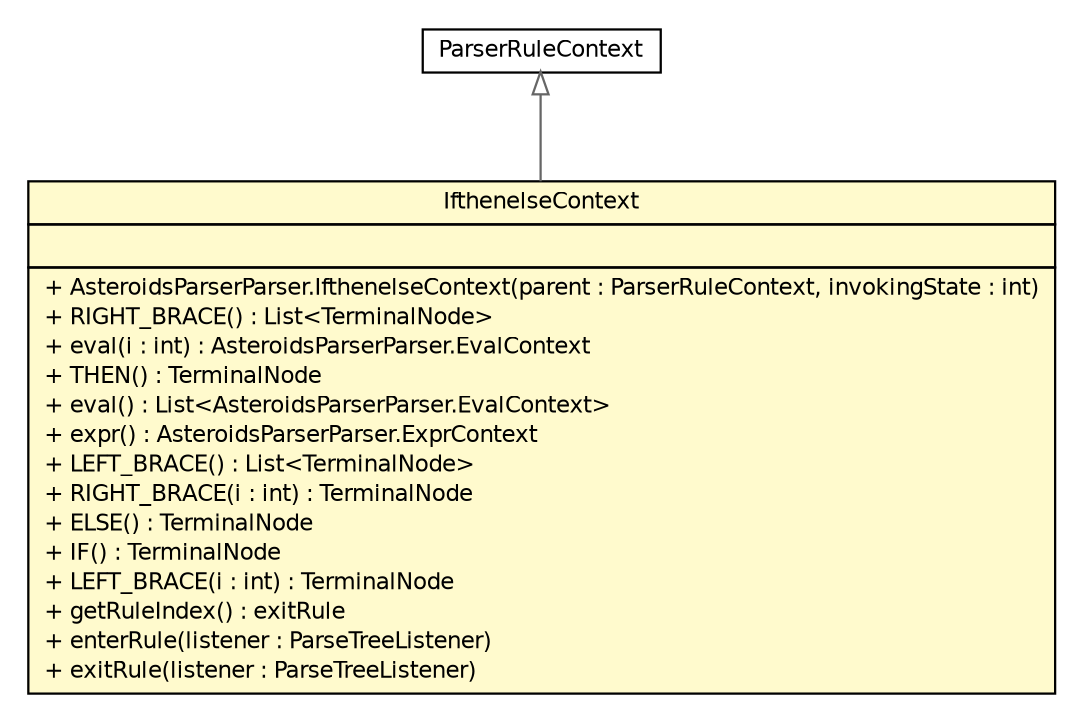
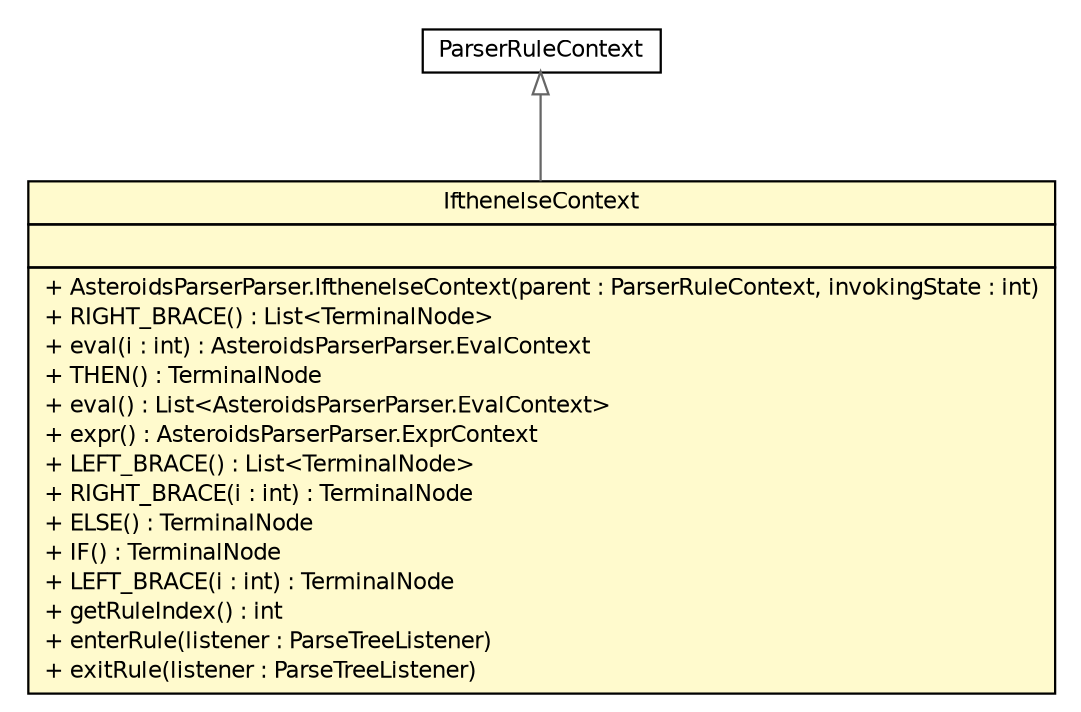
node "IfthenelseContext": text "+ getRuleIndex() : exitRule" -> "+ getRuleIndex() : int"
